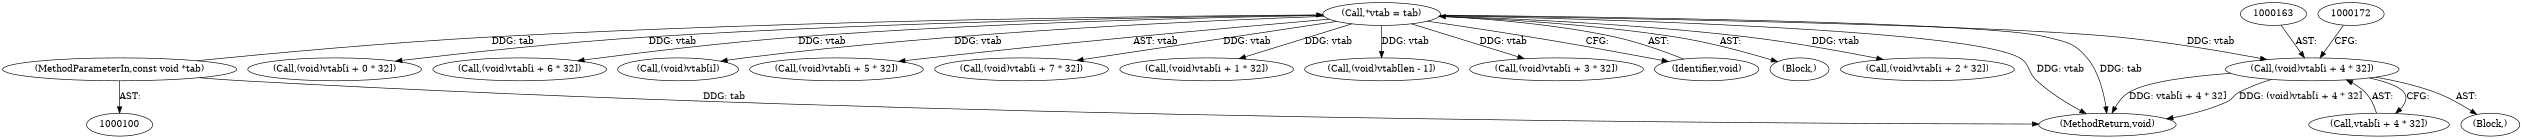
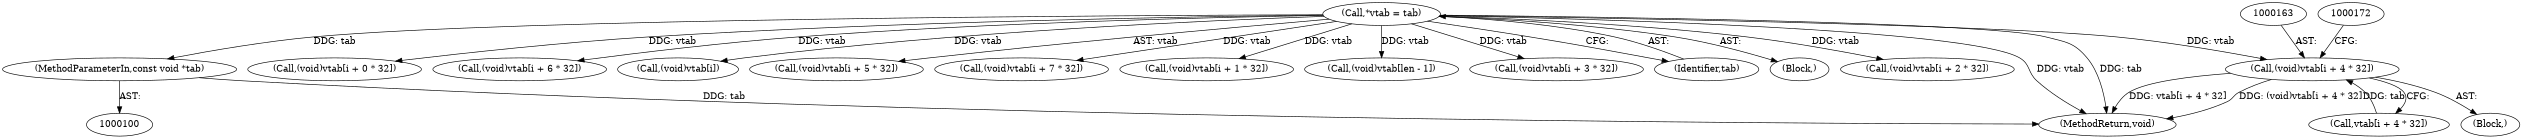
edge "(MethodParameterIn,const void *tab)" -> "(Call,*vtab = tab)": reversed
node "(Identifier,void)": label "(Identifier,void)" -> "(Identifier,tab)"
edge "(Call,vtab[i + 4 * 32])" -> "(Call,(void)vtab[i + 4 * 32])": label "AST: " -> "DDG: tab"
